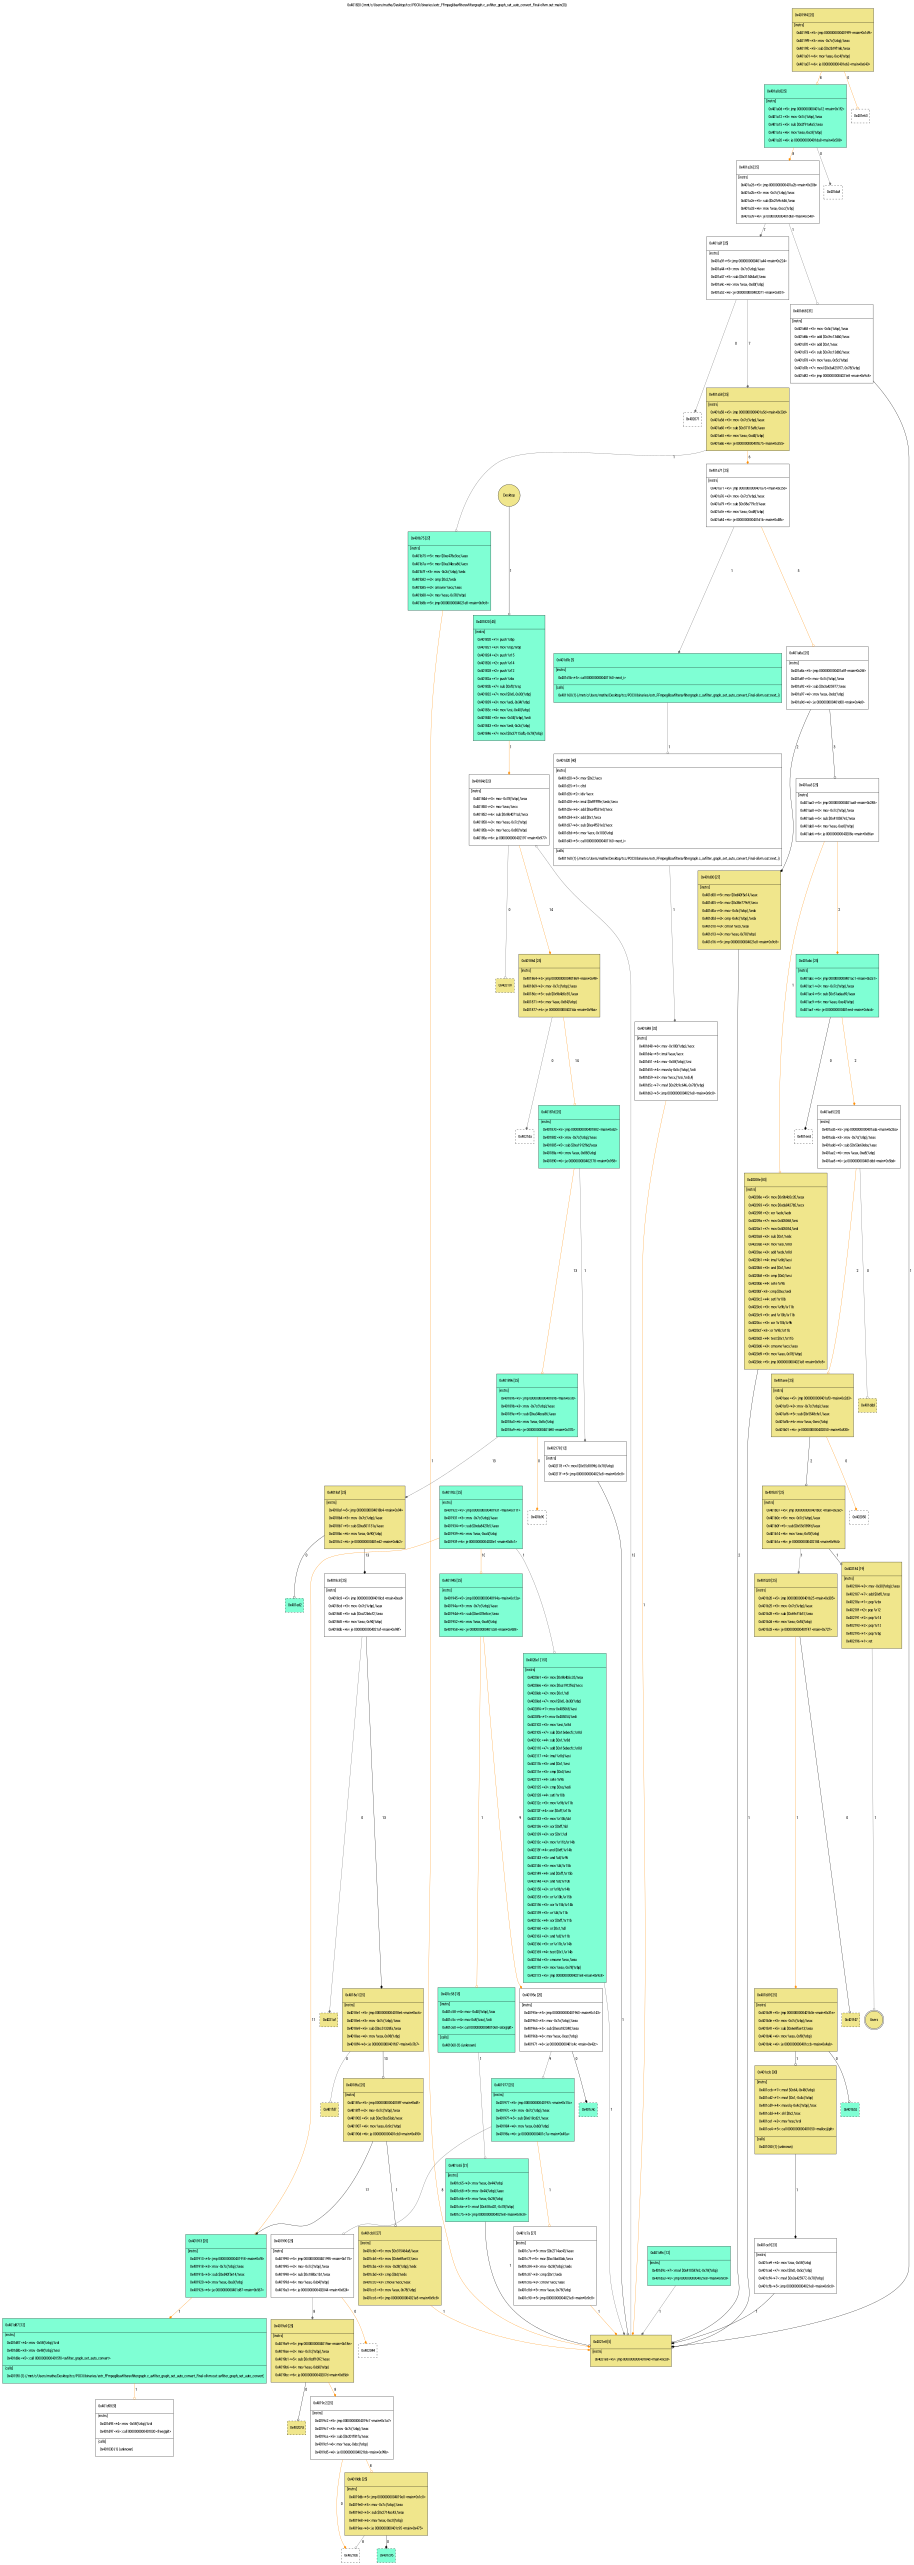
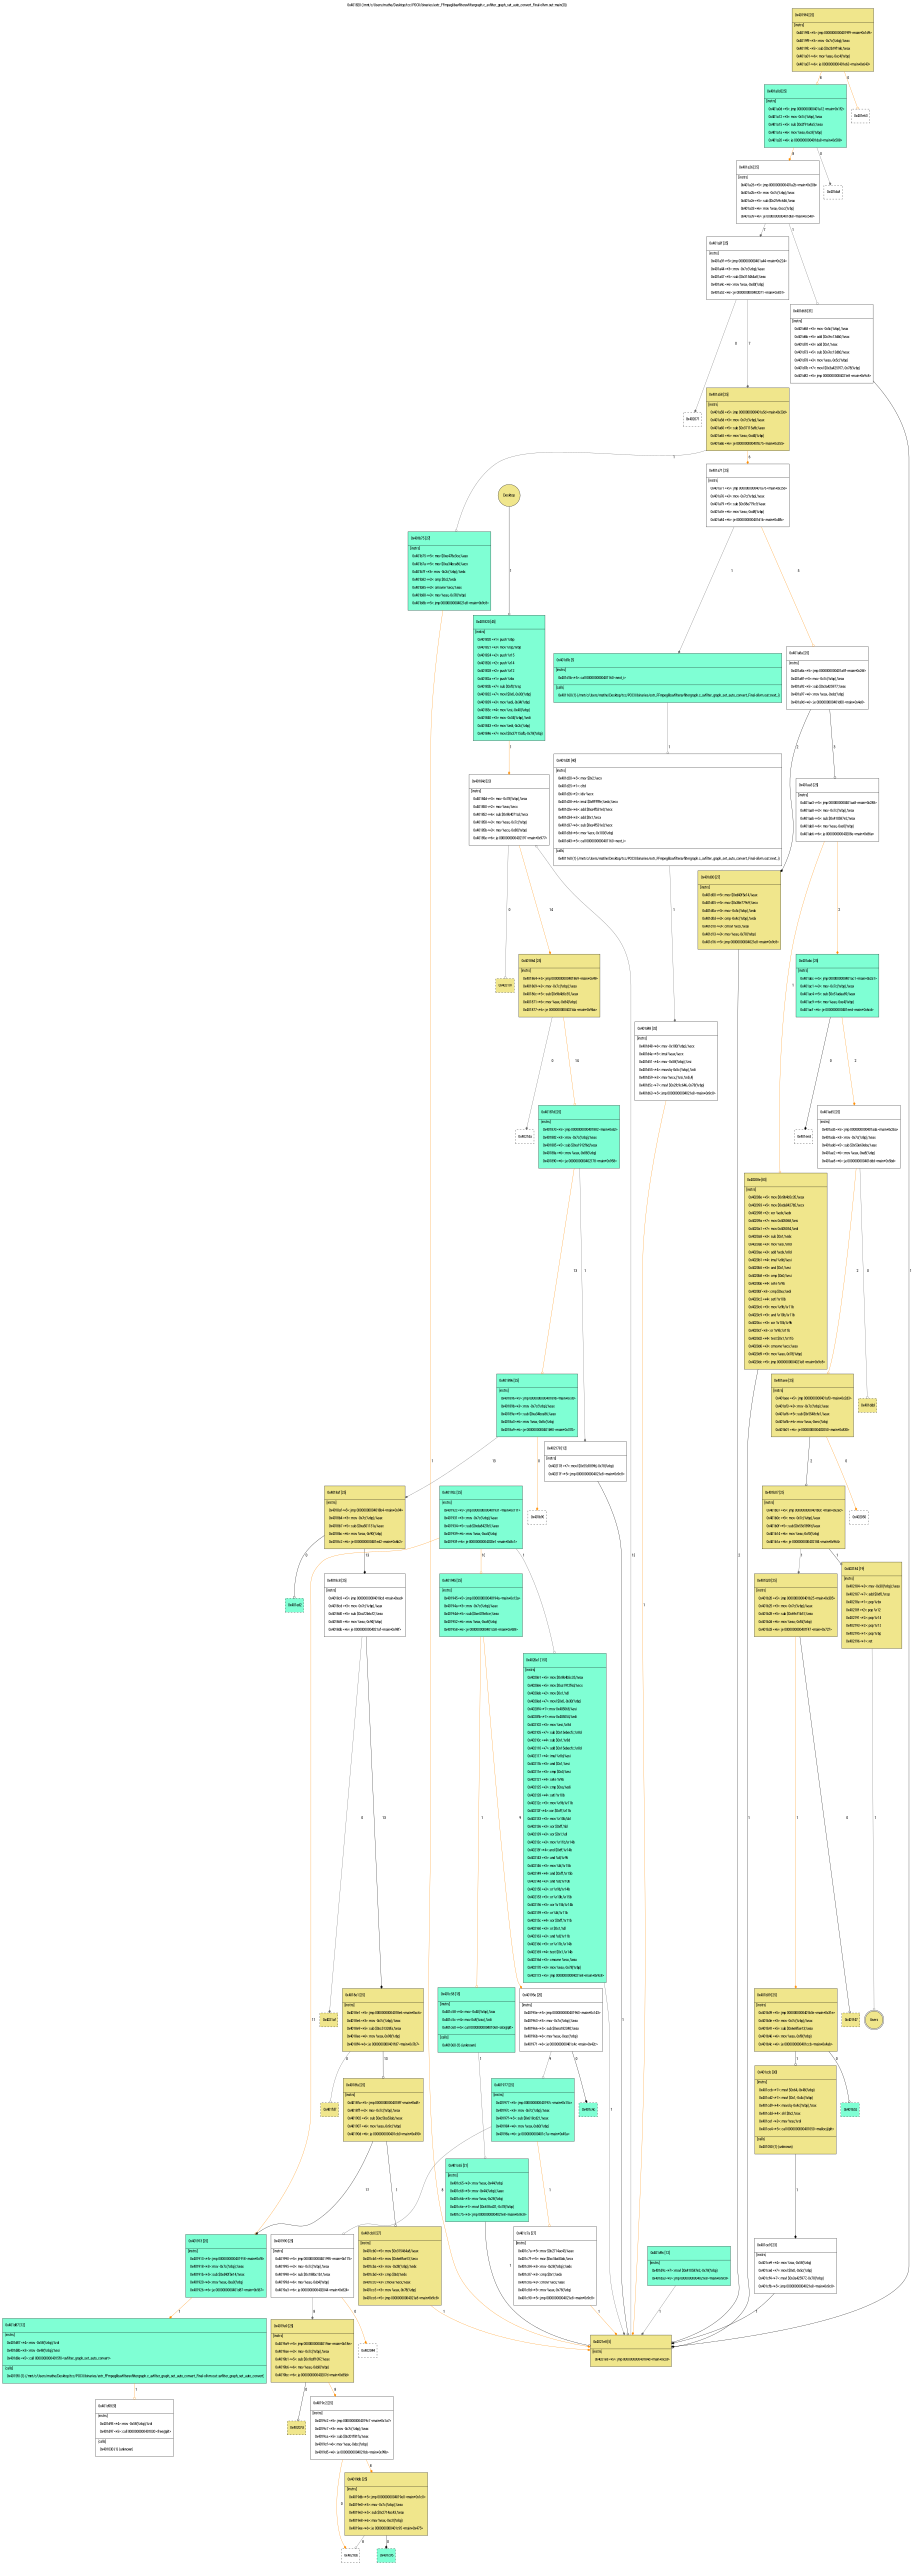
edge "0x4019c2 [25]" -> "0x4019db [25]": arrowhead odot -> diamond
